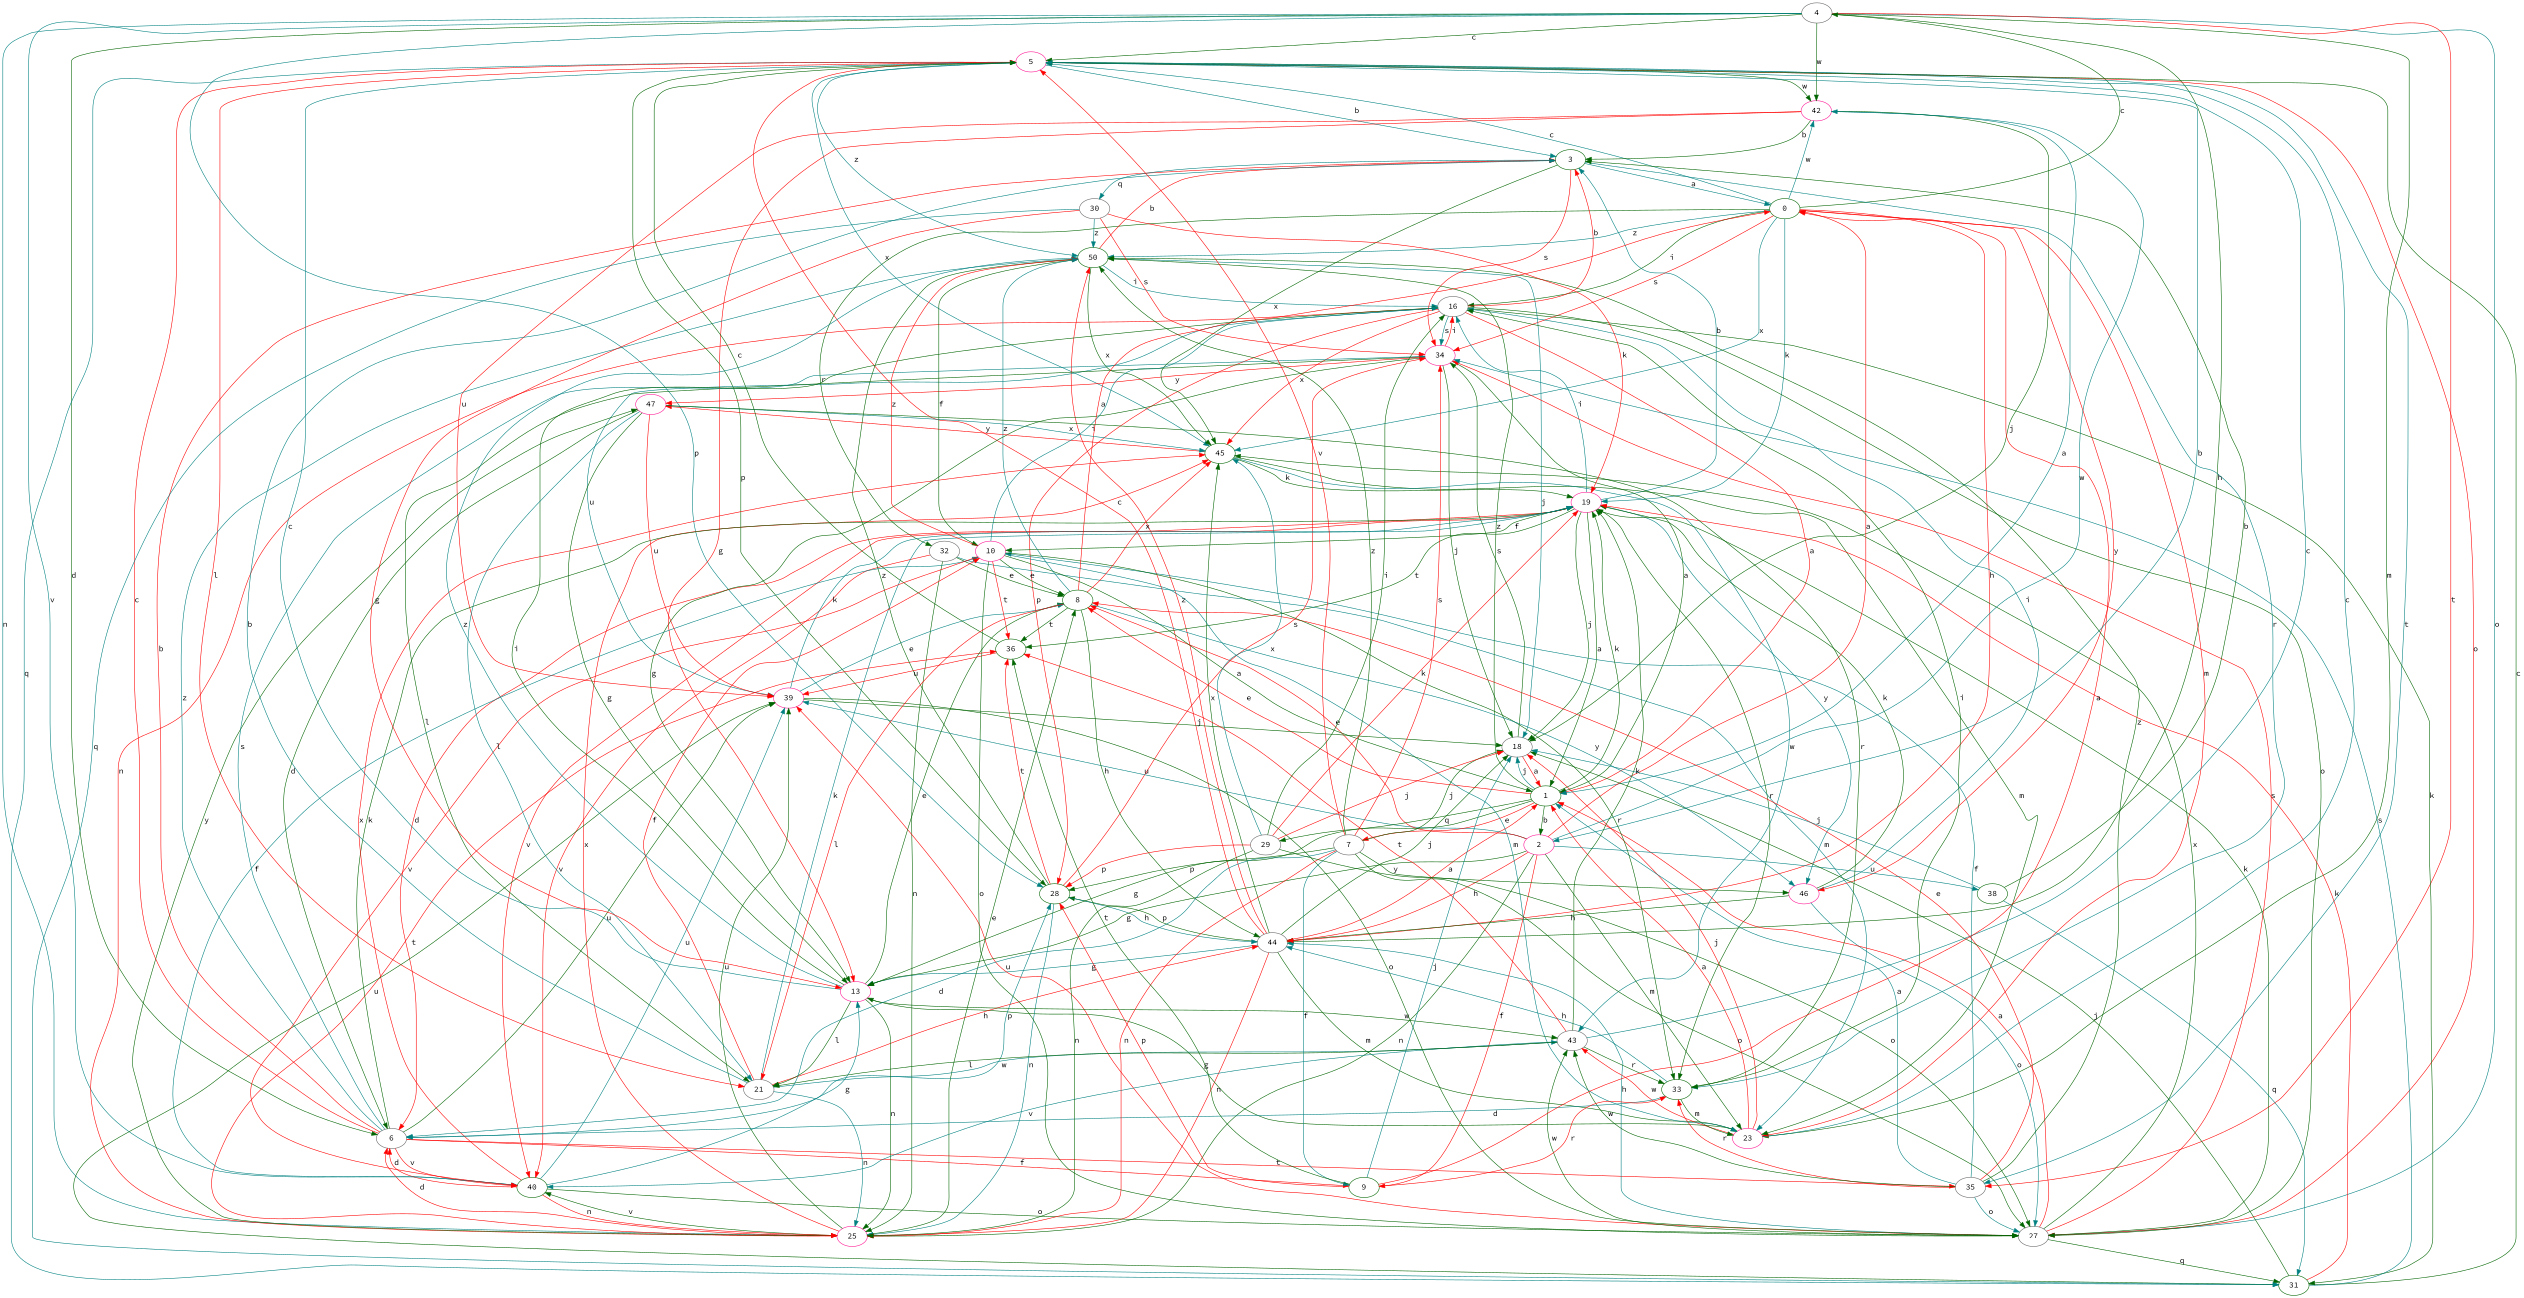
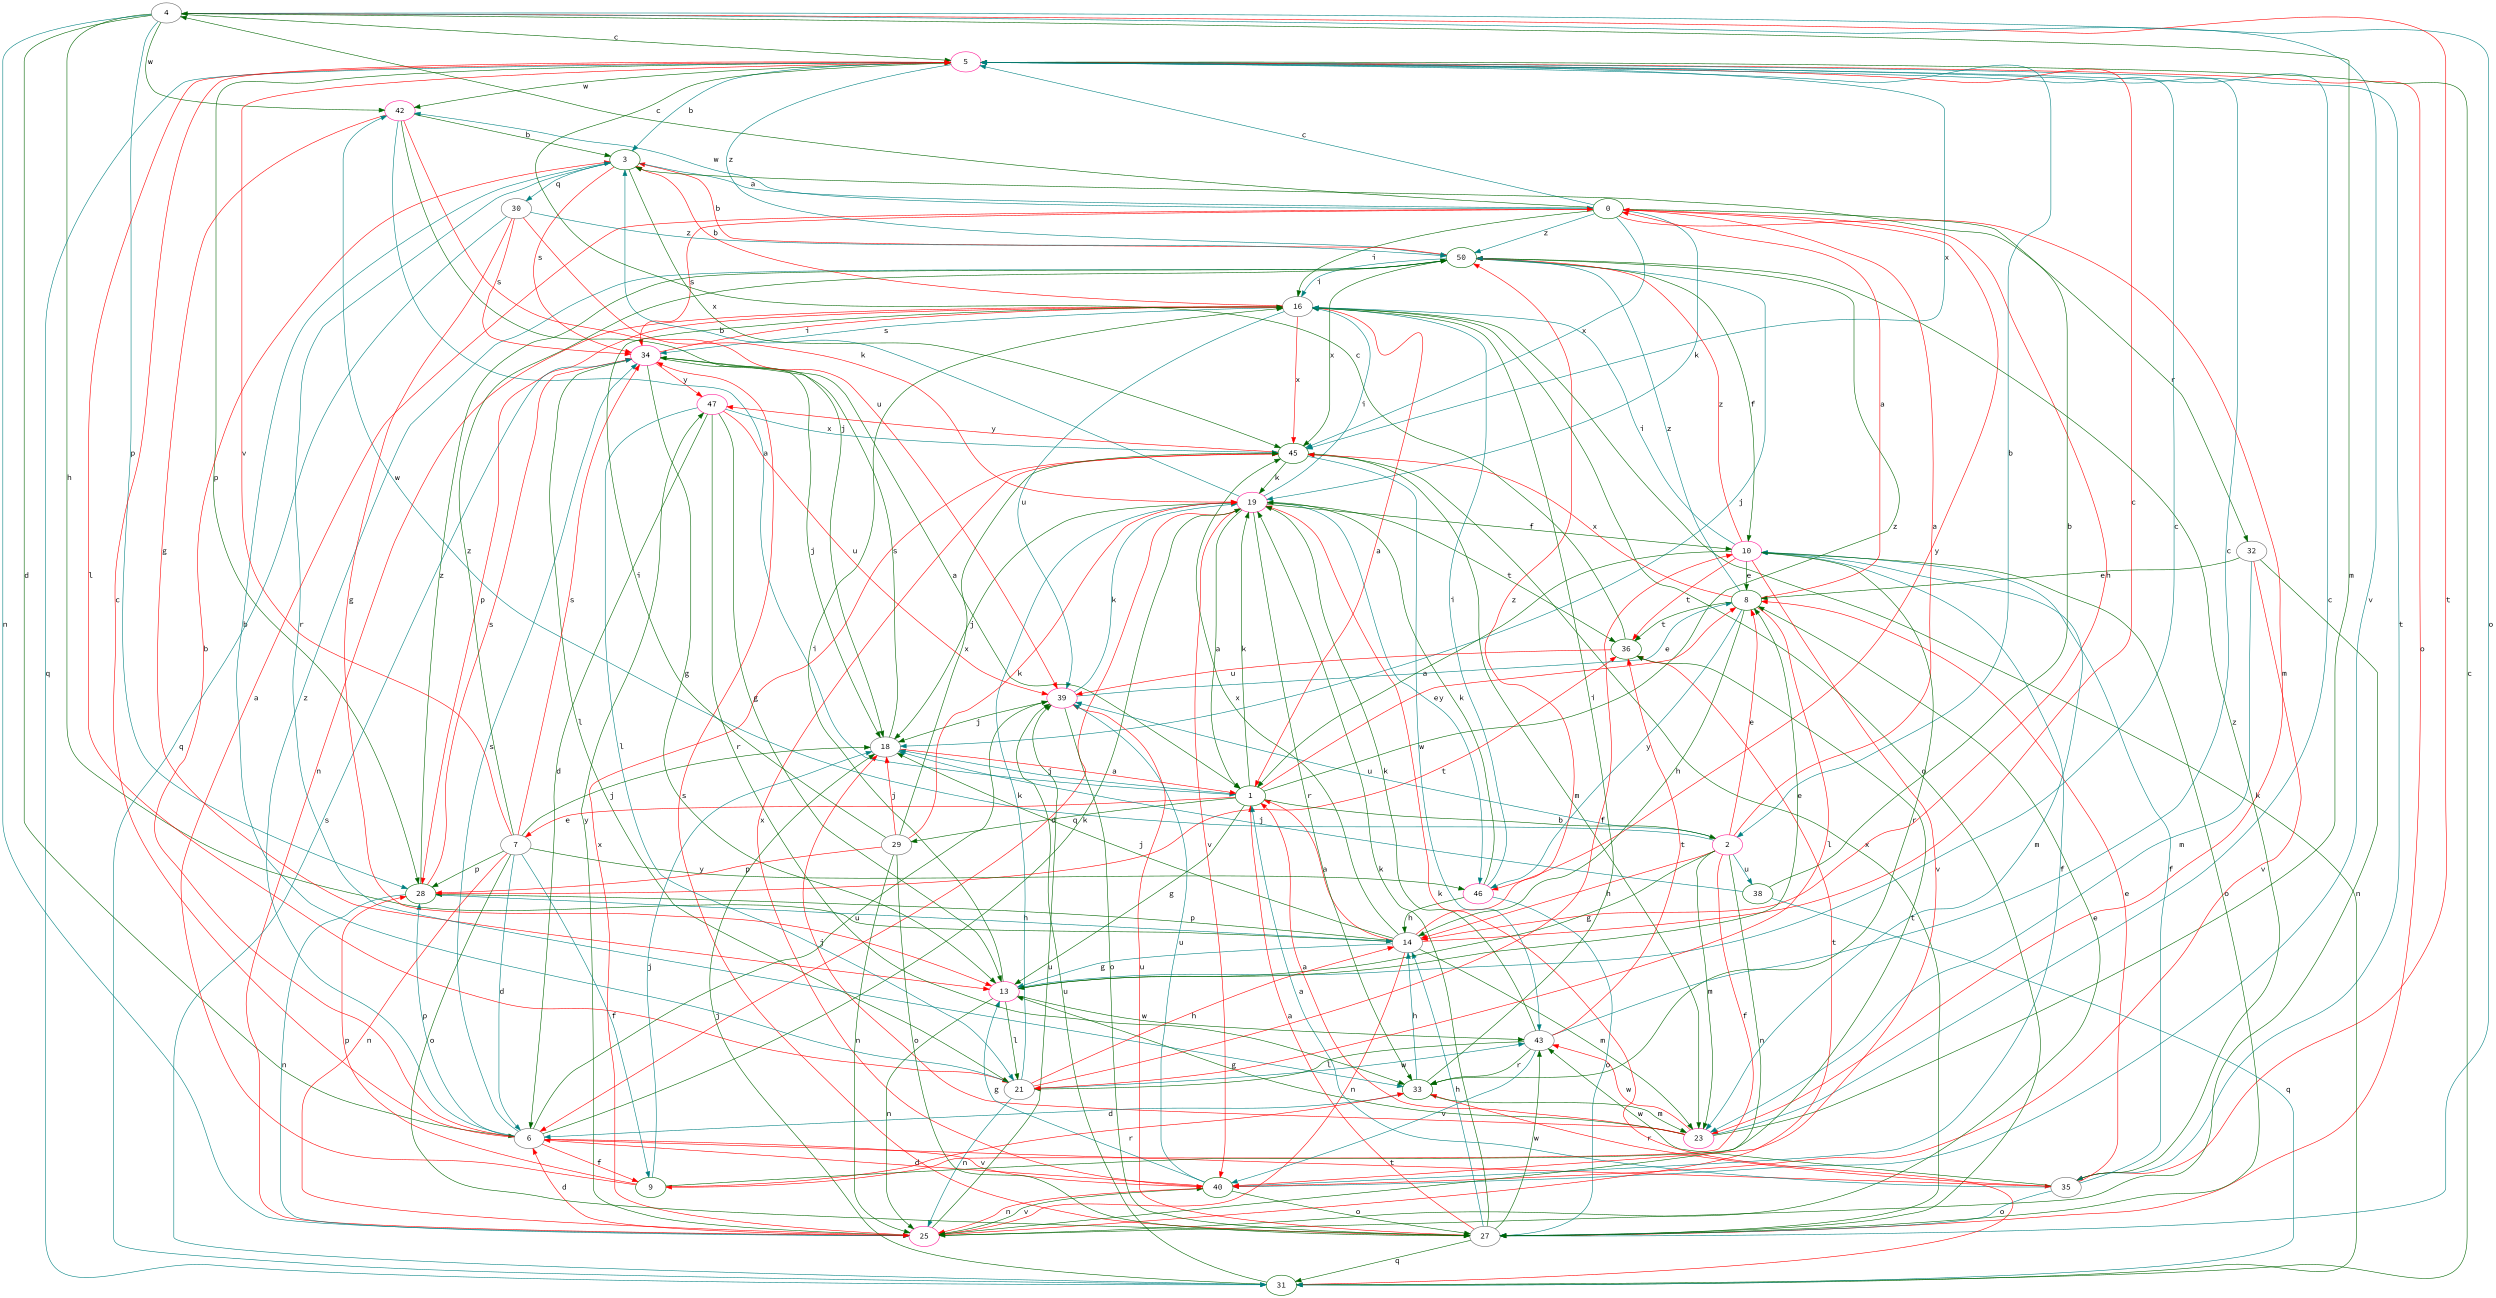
edge "13" -> "50": removed, label "z"
edge "4" -> "23": reversed
edge "29" -> "45": color teal -> darkgreen
node "44": label "44" -> "14"
